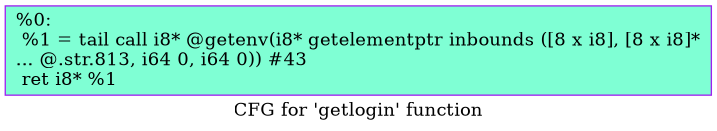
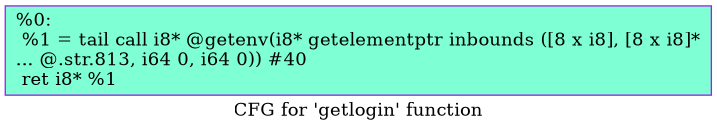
node "%0:": text "... @.str.813, i64 0, i64 0)) #43" -> "... @.str.813, i64 0, i64 0)) #40"
